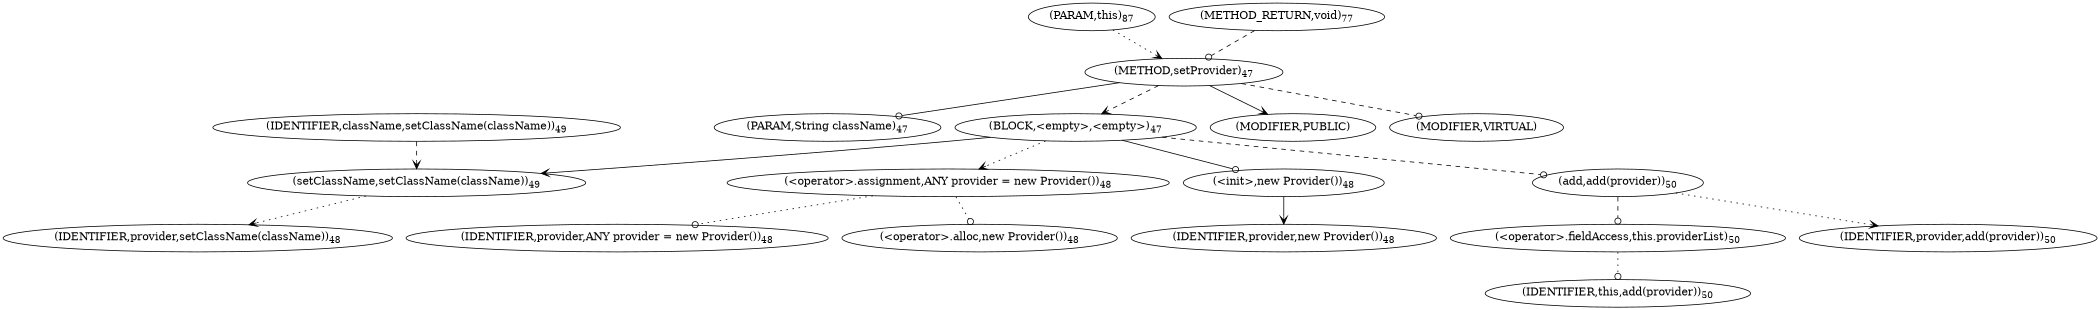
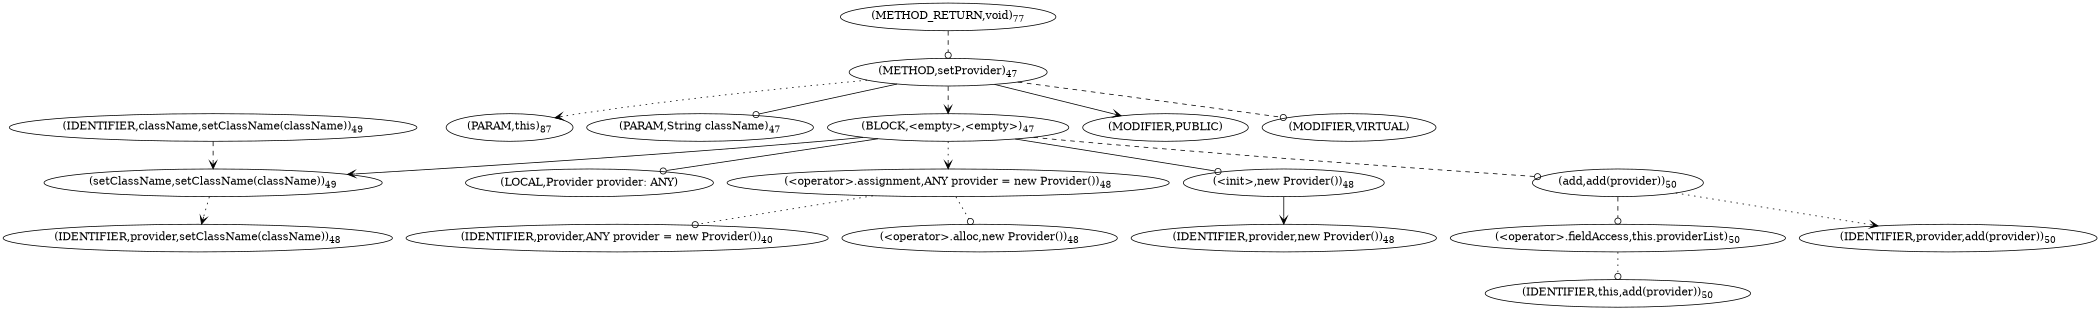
edge "(PARAM,this)" -> "(METHOD,setProvider)": reversed
node "(LOCAL,Provider provider: ANY)": added
node "(IDENTIFIER,provider,ANY provider = new Provider())": text "48" -> "40"
